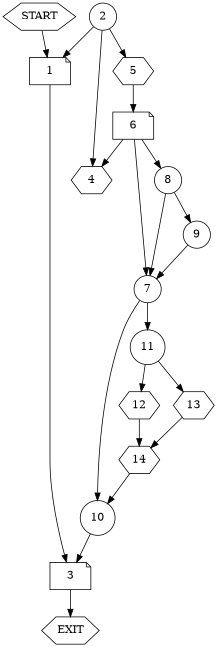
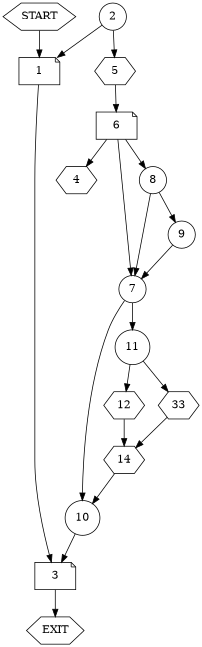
edge "2" -> "4": removed
node "13": label "13" -> "33"
